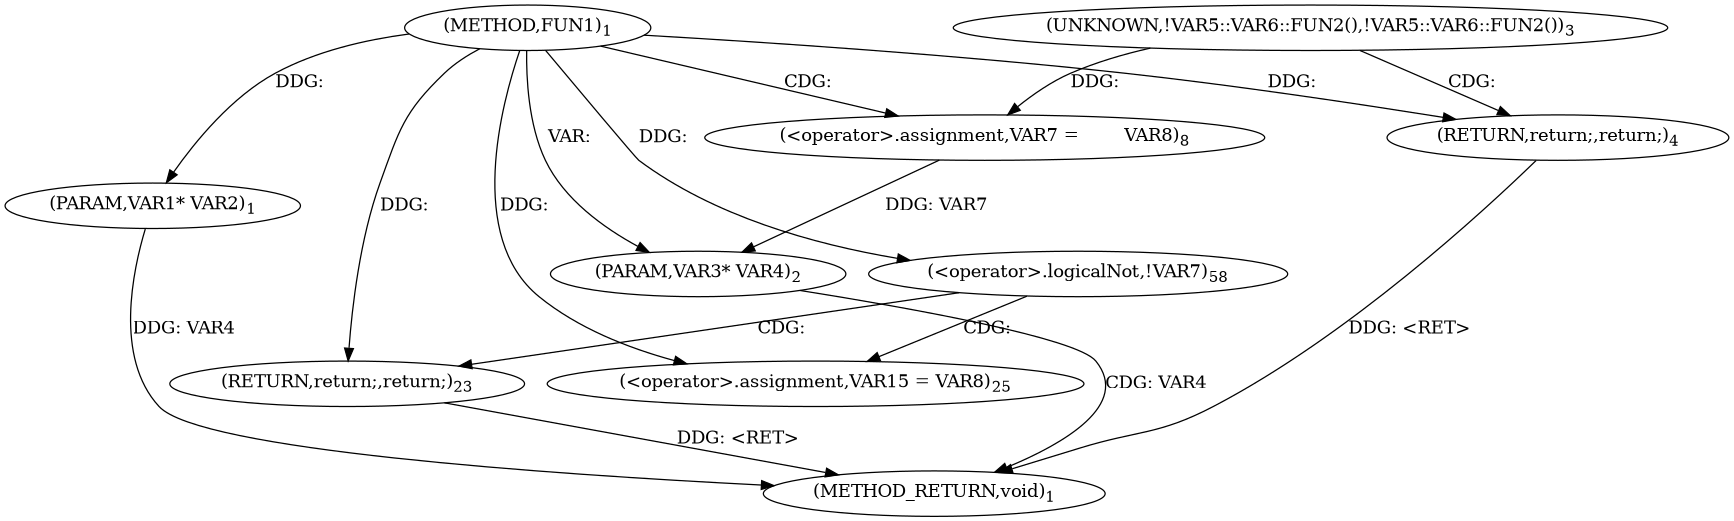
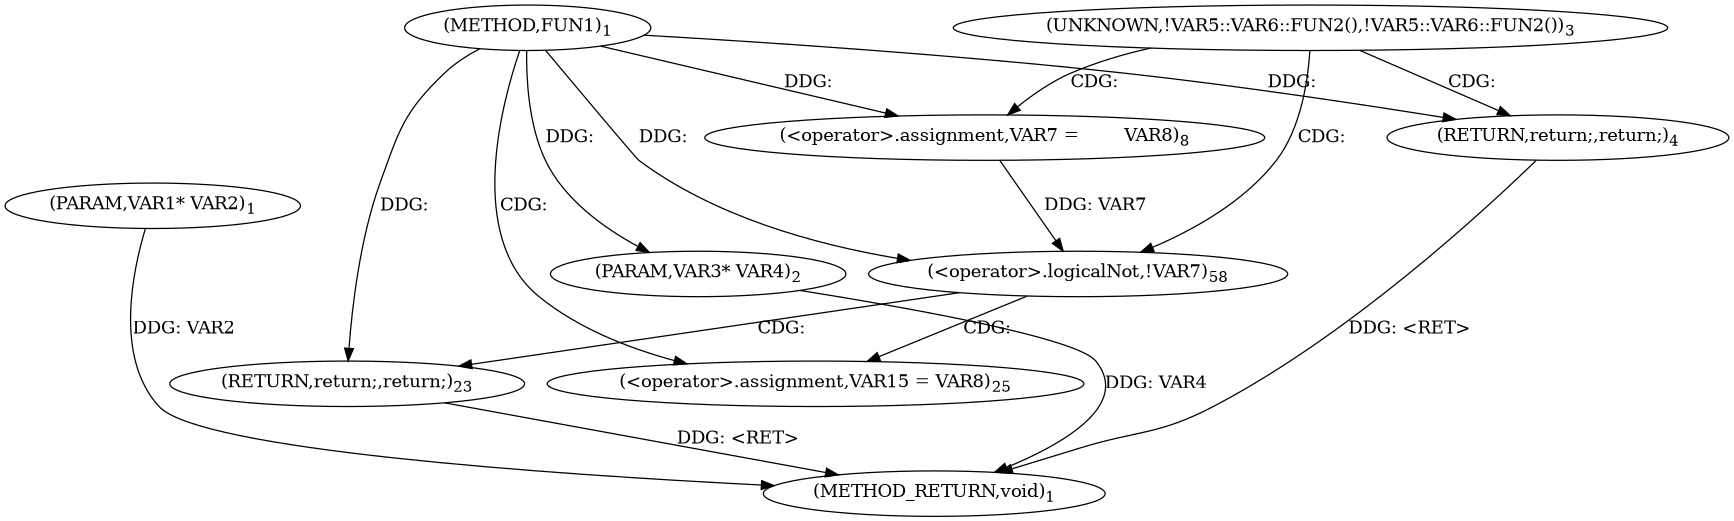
edge "(METHOD,FUN1)" -> "(PARAM,VAR1* VAR2)": removed, label "DDG:"
edge "(METHOD,FUN1)" -> "(<operator>.assignment,VAR7 =        VAR8)": label "CDG: " -> "DDG: "
edge "(UNKNOWN,!VAR5::VAR6::FUN2(),!VAR5::VAR6::FUN2())" -> "(<operator>.assignment,VAR7 =        VAR8)": label "DDG: " -> "CDG: "
edge "(METHOD,FUN1)" -> "(PARAM,VAR3* VAR4)": label "VAR: " -> "DDG: "
edge "(UNKNOWN,!VAR5::VAR6::FUN2(),!VAR5::VAR6::FUN2())" -> "(<operator>.logicalNot,!VAR7)": added, label "CDG:"
edge "(<operator>.assignment,VAR7 =        VAR8)" -> "(PARAM,VAR3* VAR4)": now "(<operator>.assignment,VAR7 =        VAR8)" -> "(<operator>.logicalNot,!VAR7)"
edge "(METHOD,FUN1)" -> "(<operator>.assignment,VAR15 = VAR8)": label "DDG: " -> "CDG: "
edge "(PARAM,VAR1* VAR2)" -> "(METHOD_RETURN,void)": label "DDG: VAR4" -> "DDG: VAR2"
edge "(PARAM,VAR3* VAR4)" -> "(METHOD_RETURN,void)": label "CDG: VAR4" -> "DDG: VAR4"
